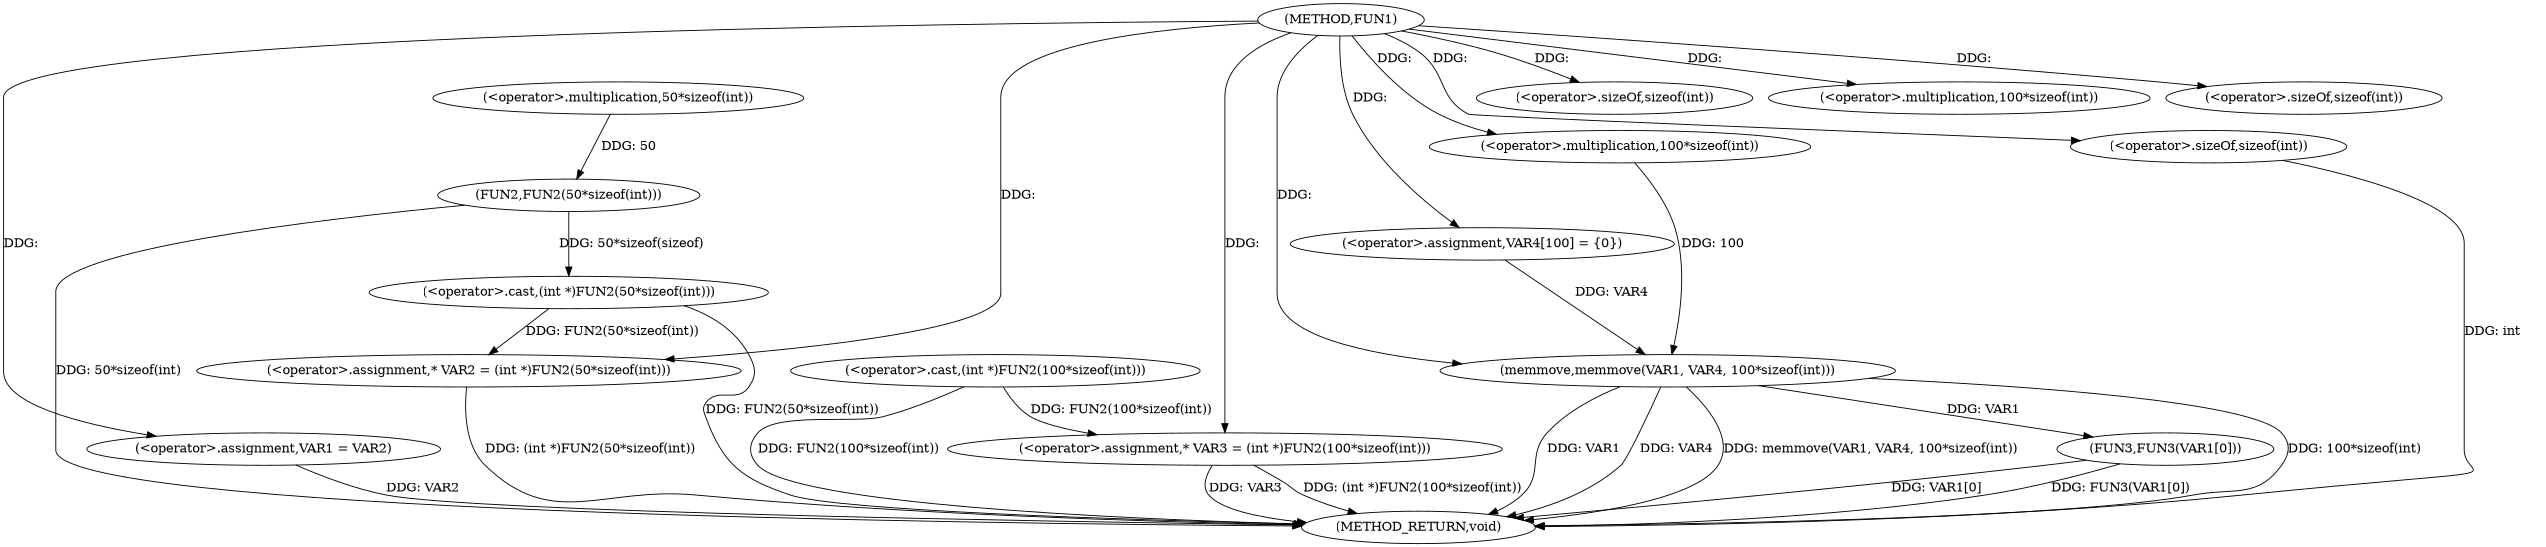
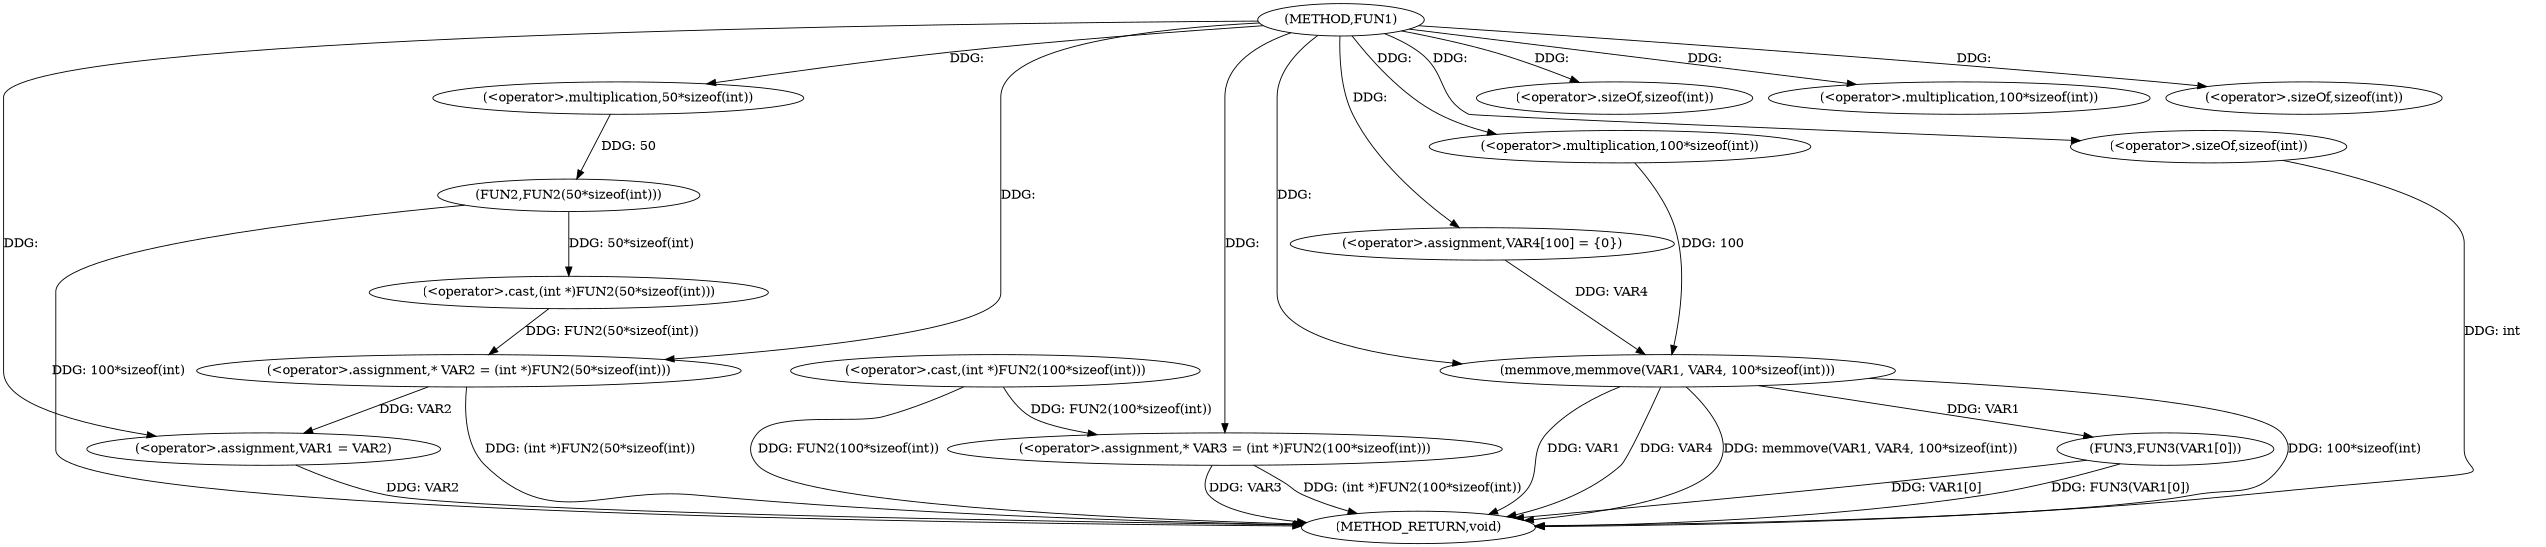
edge "(METHOD,FUN1)" -> "(<operator>.multiplication,50*sizeof(int))": added, label "DDG:"
edge "(FUN2,FUN2(50*sizeof(int)))" -> "(<operator>.cast,(int *)FUN2(50*sizeof(int)))": label "DDG: 50*sizeof(sizeof)" -> "DDG: 50*sizeof(int)"
edge "(FUN2,FUN2(50*sizeof(int)))" -> "(METHOD_RETURN,void)": label "DDG: 50*sizeof(int)" -> "DDG: 100*sizeof(int)"
edge "(<operator>.assignment,* VAR2 = (int *)FUN2(50*sizeof(int)))" -> "(<operator>.assignment,VAR1 = VAR2)": added, label "DDG: VAR2"
edge "(<operator>.cast,(int *)FUN2(50*sizeof(int)))" -> "(METHOD_RETURN,void)": removed, label "DDG: FUN2(50*sizeof(int))"
